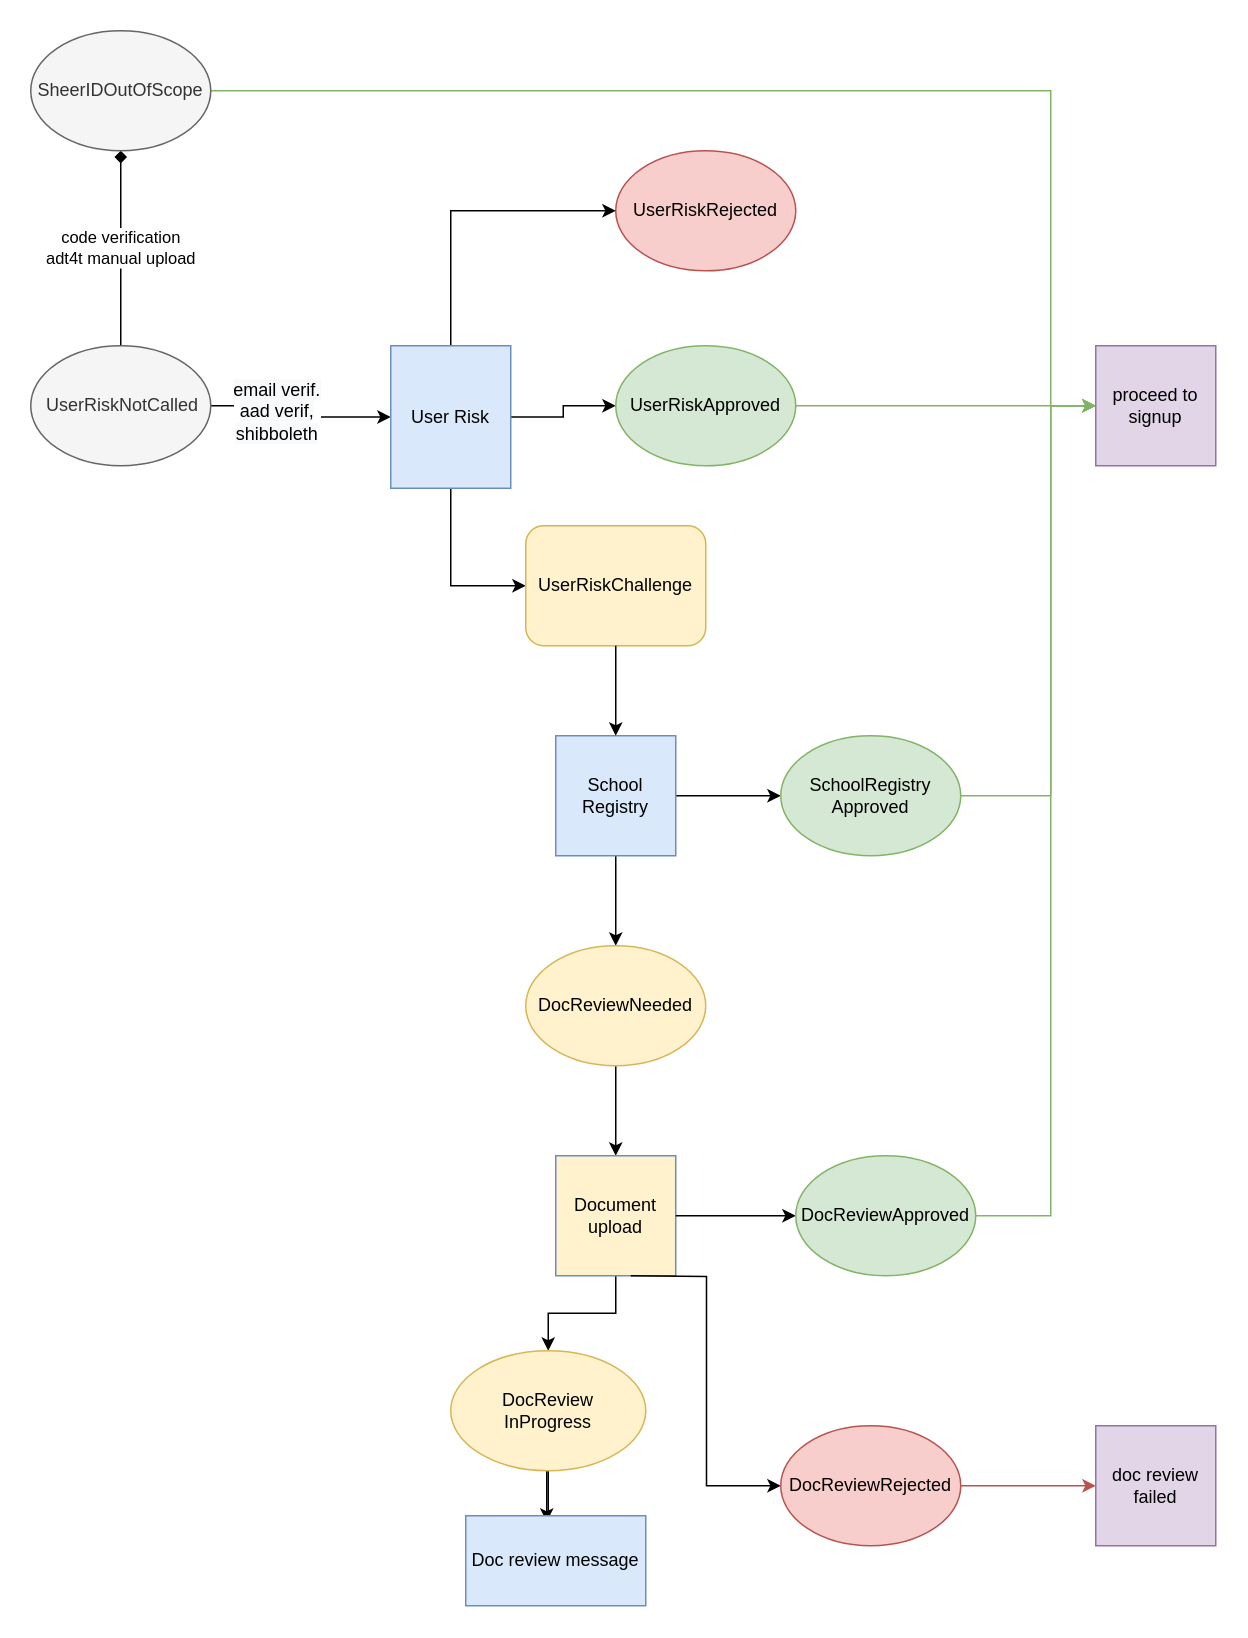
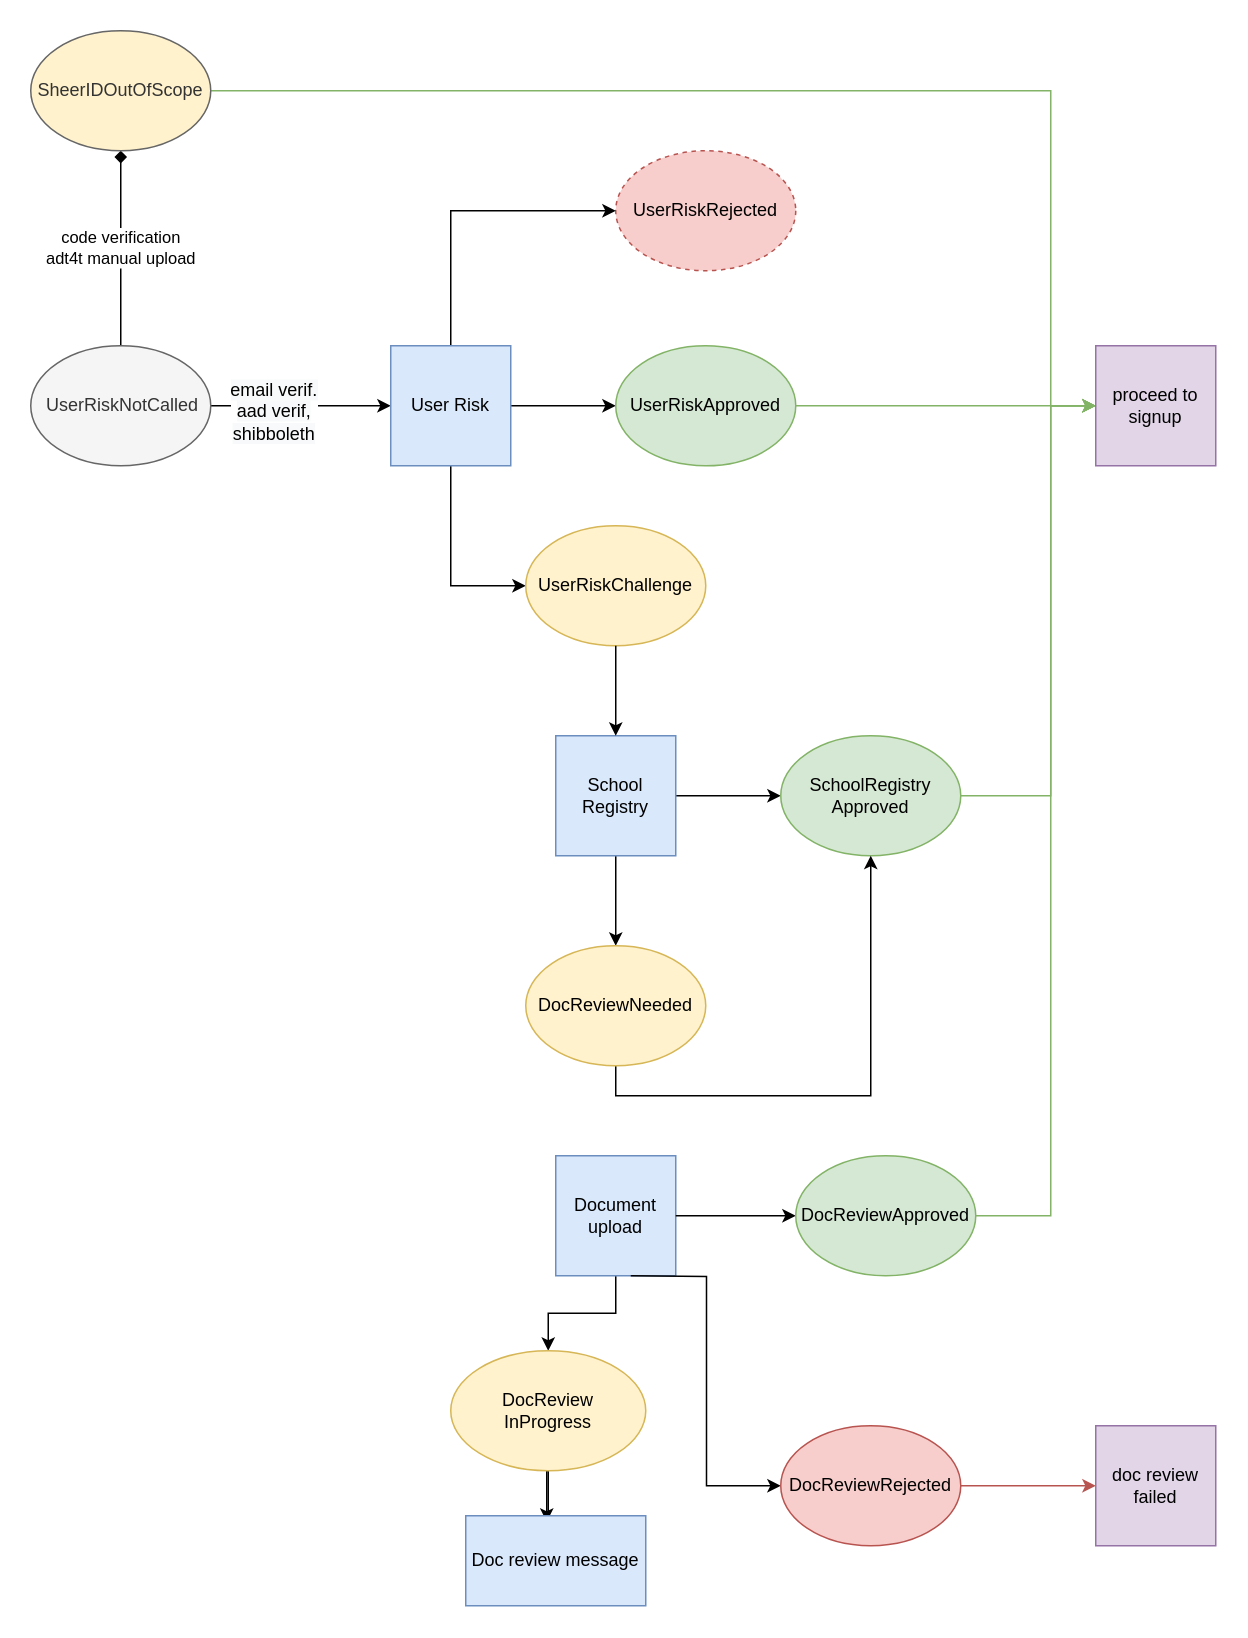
node "SheerIDOutOfScope": fillcolor #f5f5f5 -> #fff2cc
node "UserRiskRejected": style solid -> dashed
node "User Risk": size 120x143 -> 120x120
node "UserRiskChallenge": shape rounded rectangle -> ellipse
edge "DocReviewNeeded" -> "Document upload": now "DocReviewNeeded" -> "SchoolRegistry Approved"
node "Document upload": fillcolor #fff2cc -> #dae8fc
